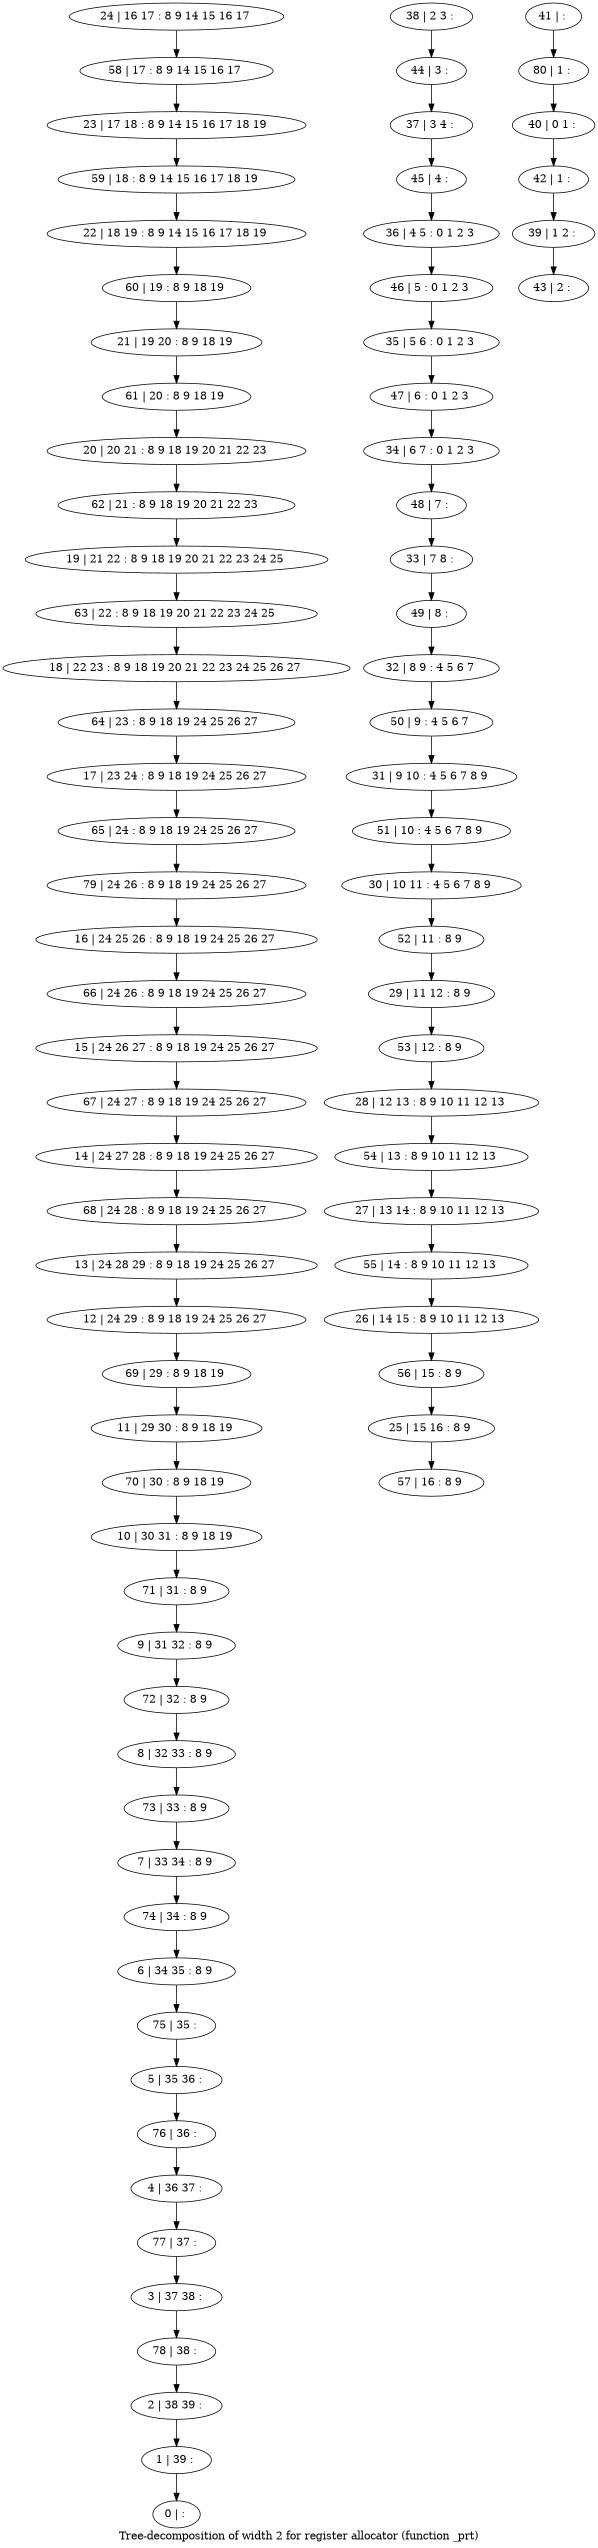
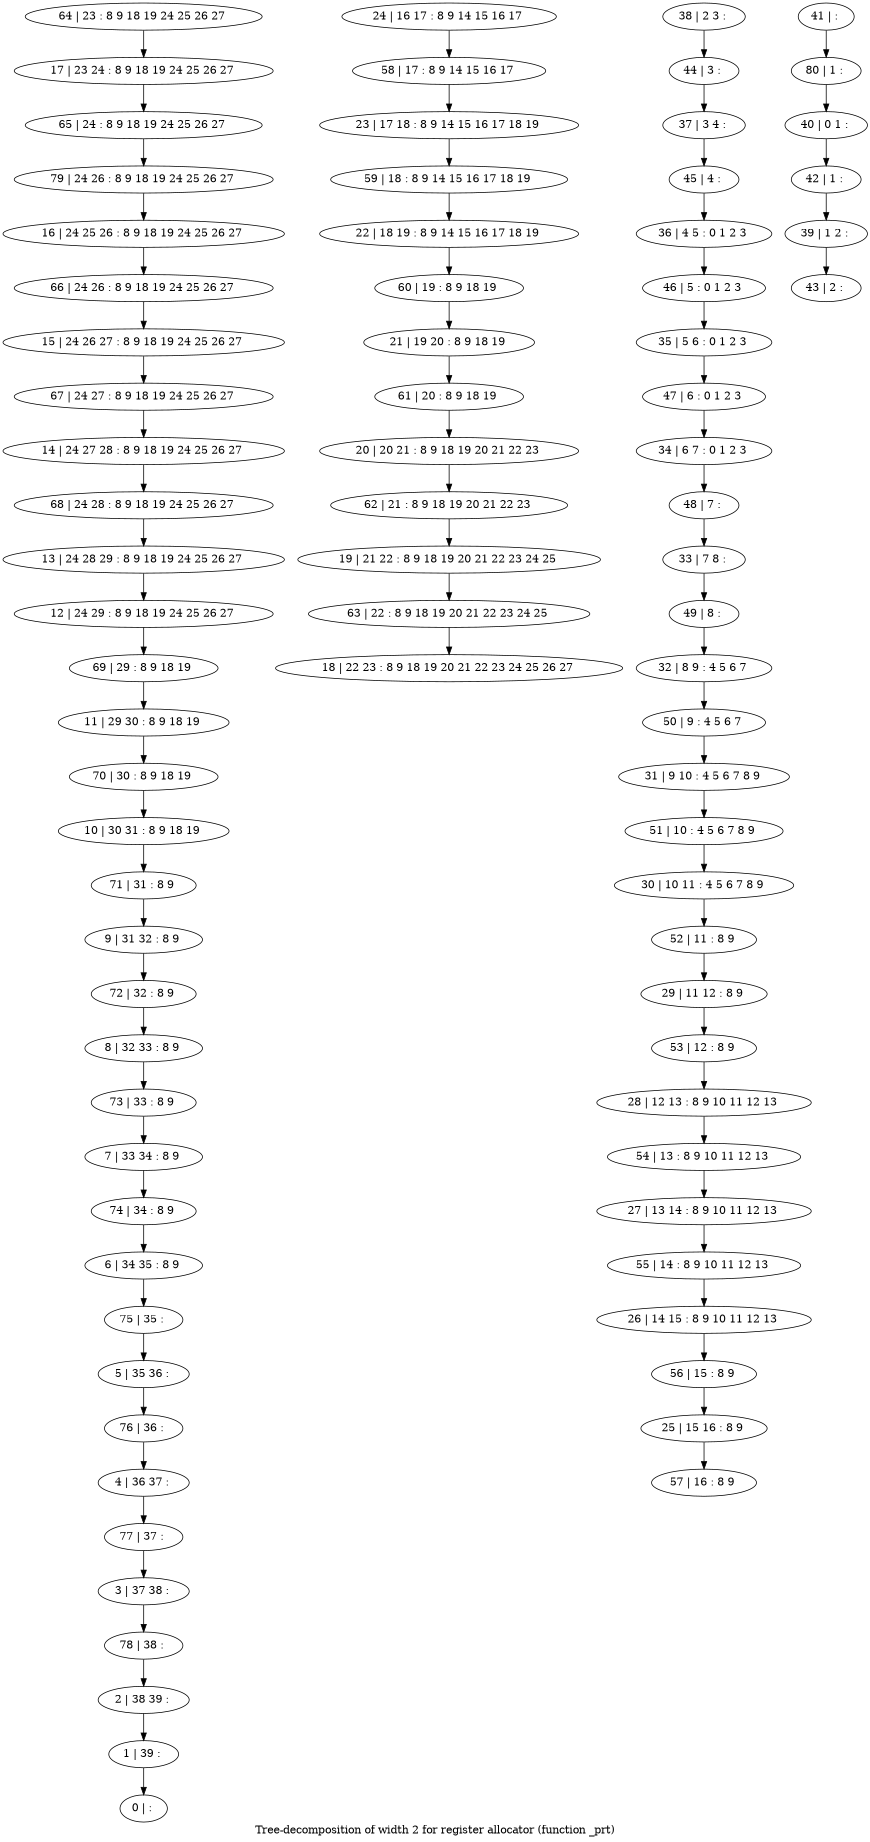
edge "18 | 22 23 : 8 9 18 19 20 21 22 23 24 25 26 27" -> "64 | 23 : 8 9 18 19 24 25 26 27": removed
